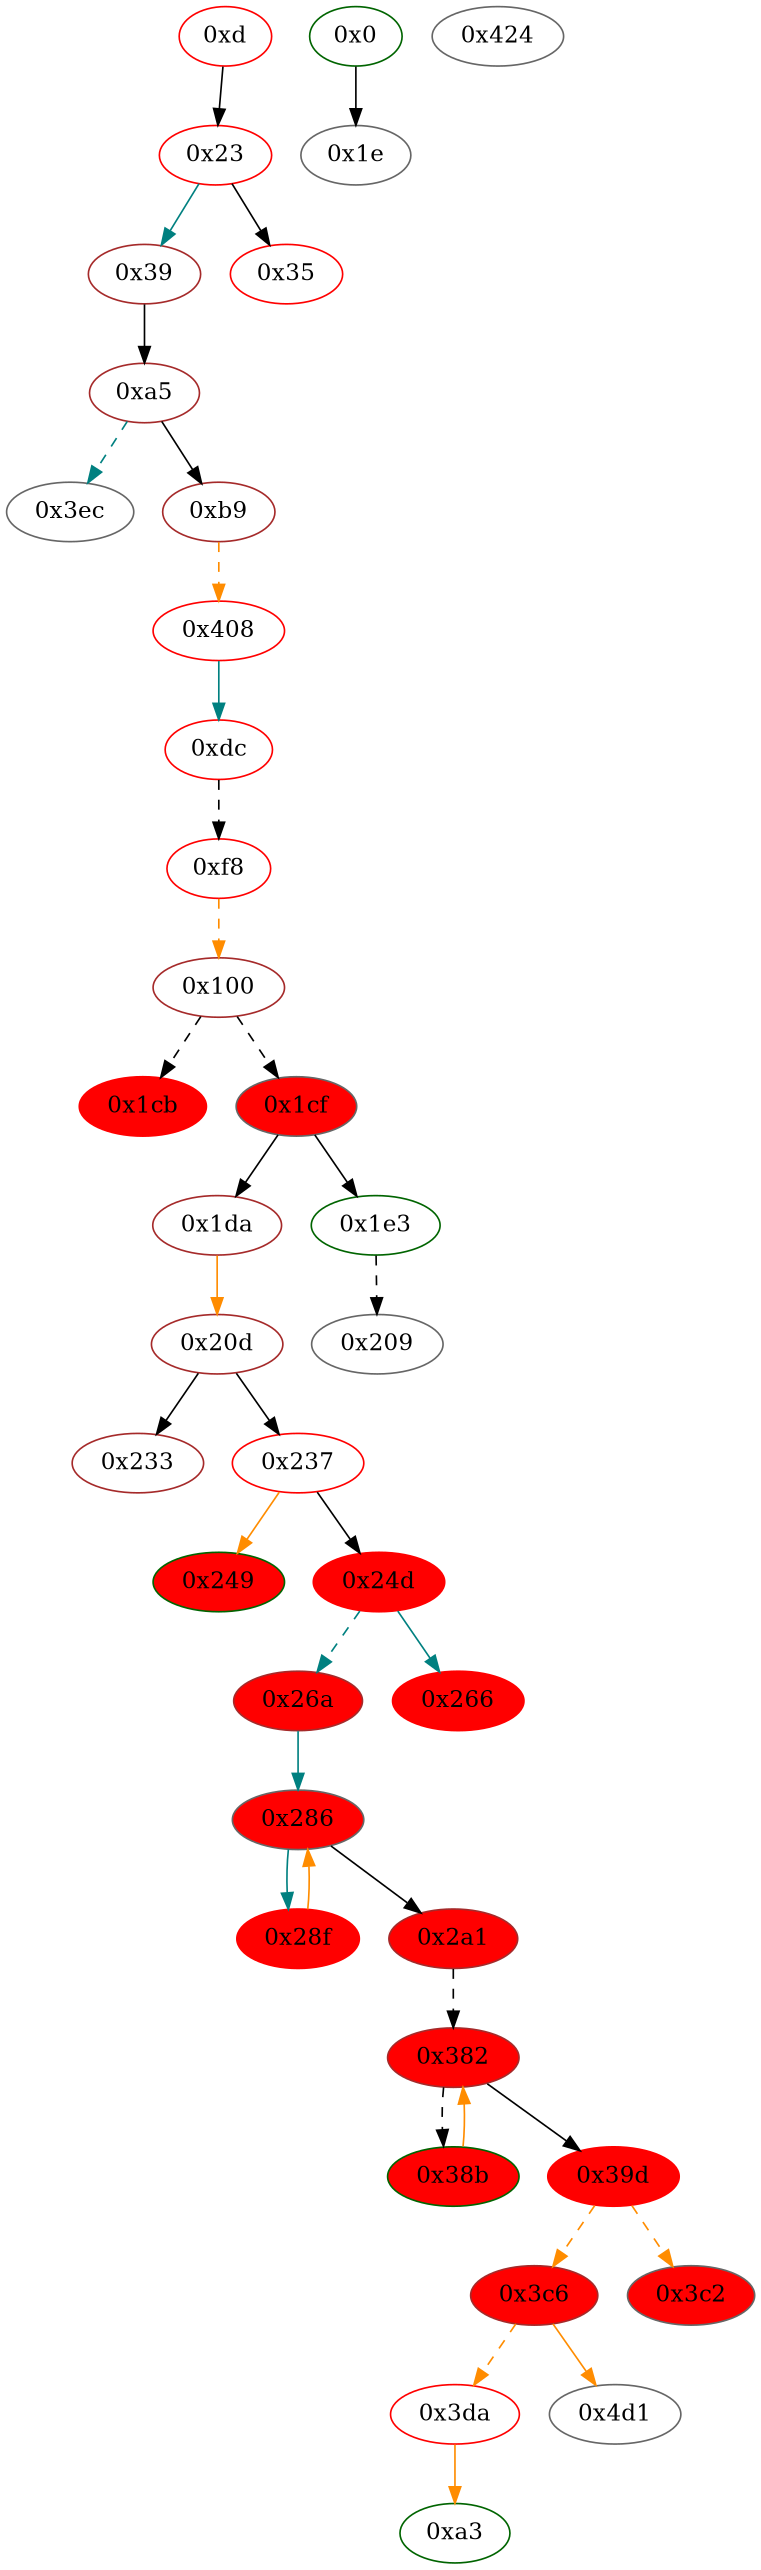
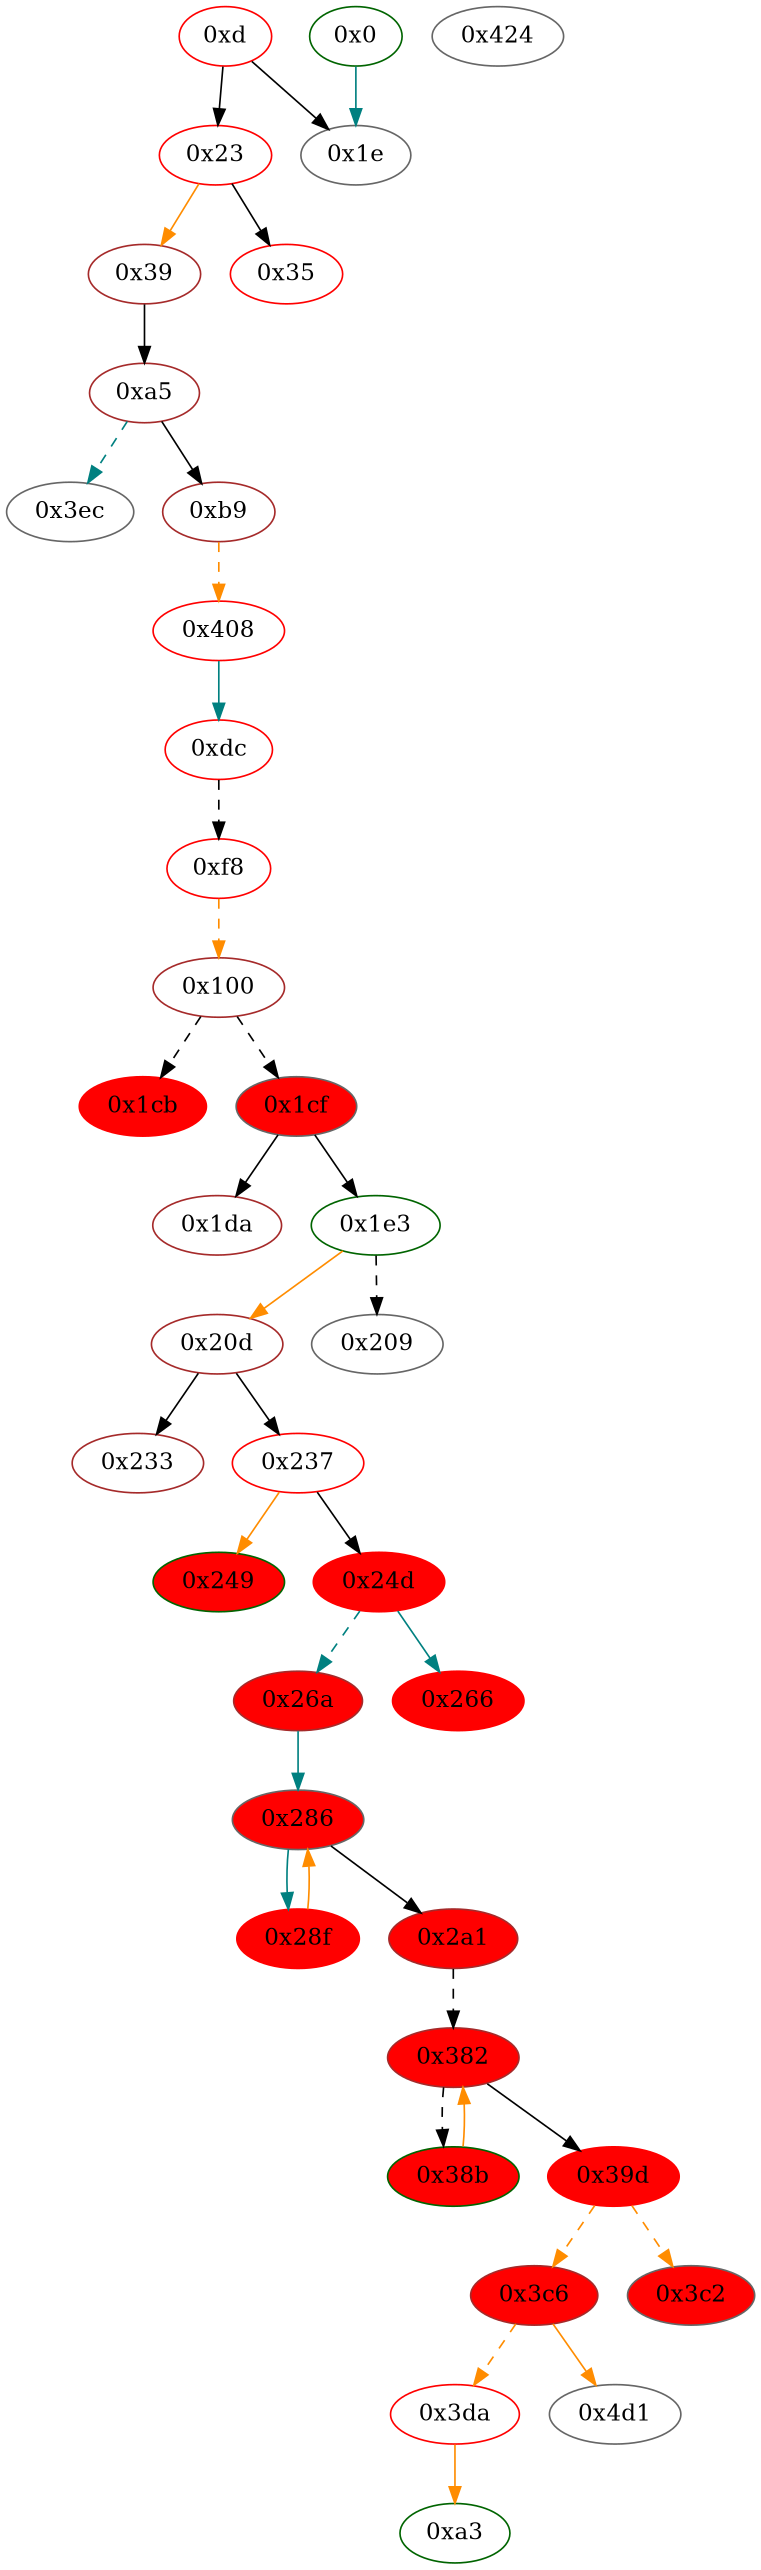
edge "0x0" -> "0x1e": color black -> teal
edge "0xd" -> "0x1e": added
edge "0x23" -> "0x39": color teal -> darkorange
edge "0x1da" -> "0x20d": now "0x1e3" -> "0x20d"
